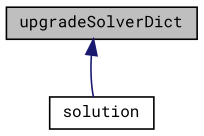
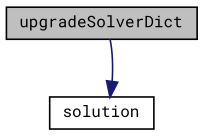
edge "solution" -> "upgradeSolverDict": reversed
